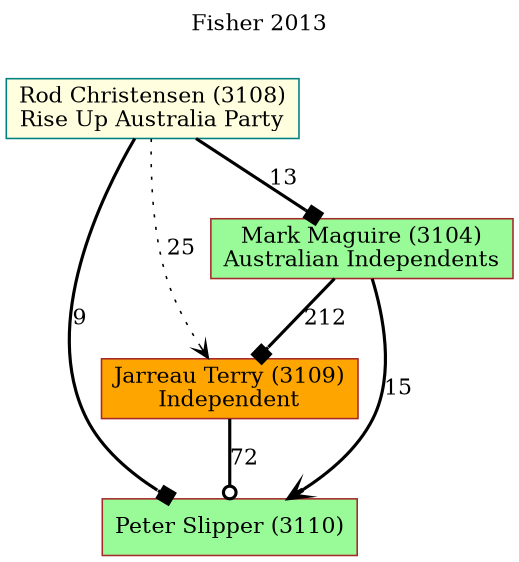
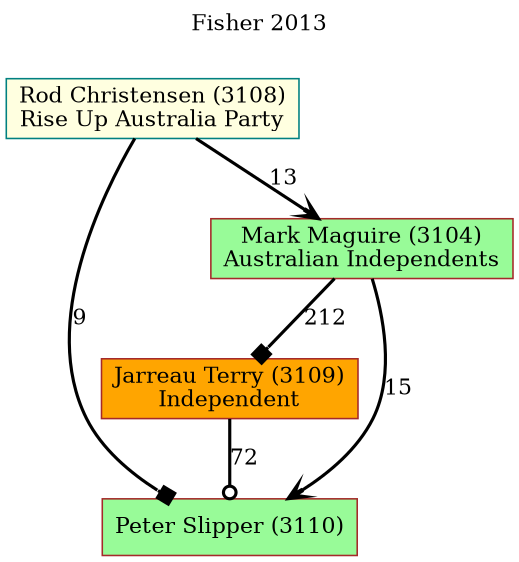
edge "Rod Christensen (3108) Rise Up Australia Party" -> "Mark Maguire (3104) Australian Independents": arrowhead box -> vee
edge "Rod Christensen (3108) Rise Up Australia Party" -> "Jarreau Terry (3109) Independent": removed, label "25"
